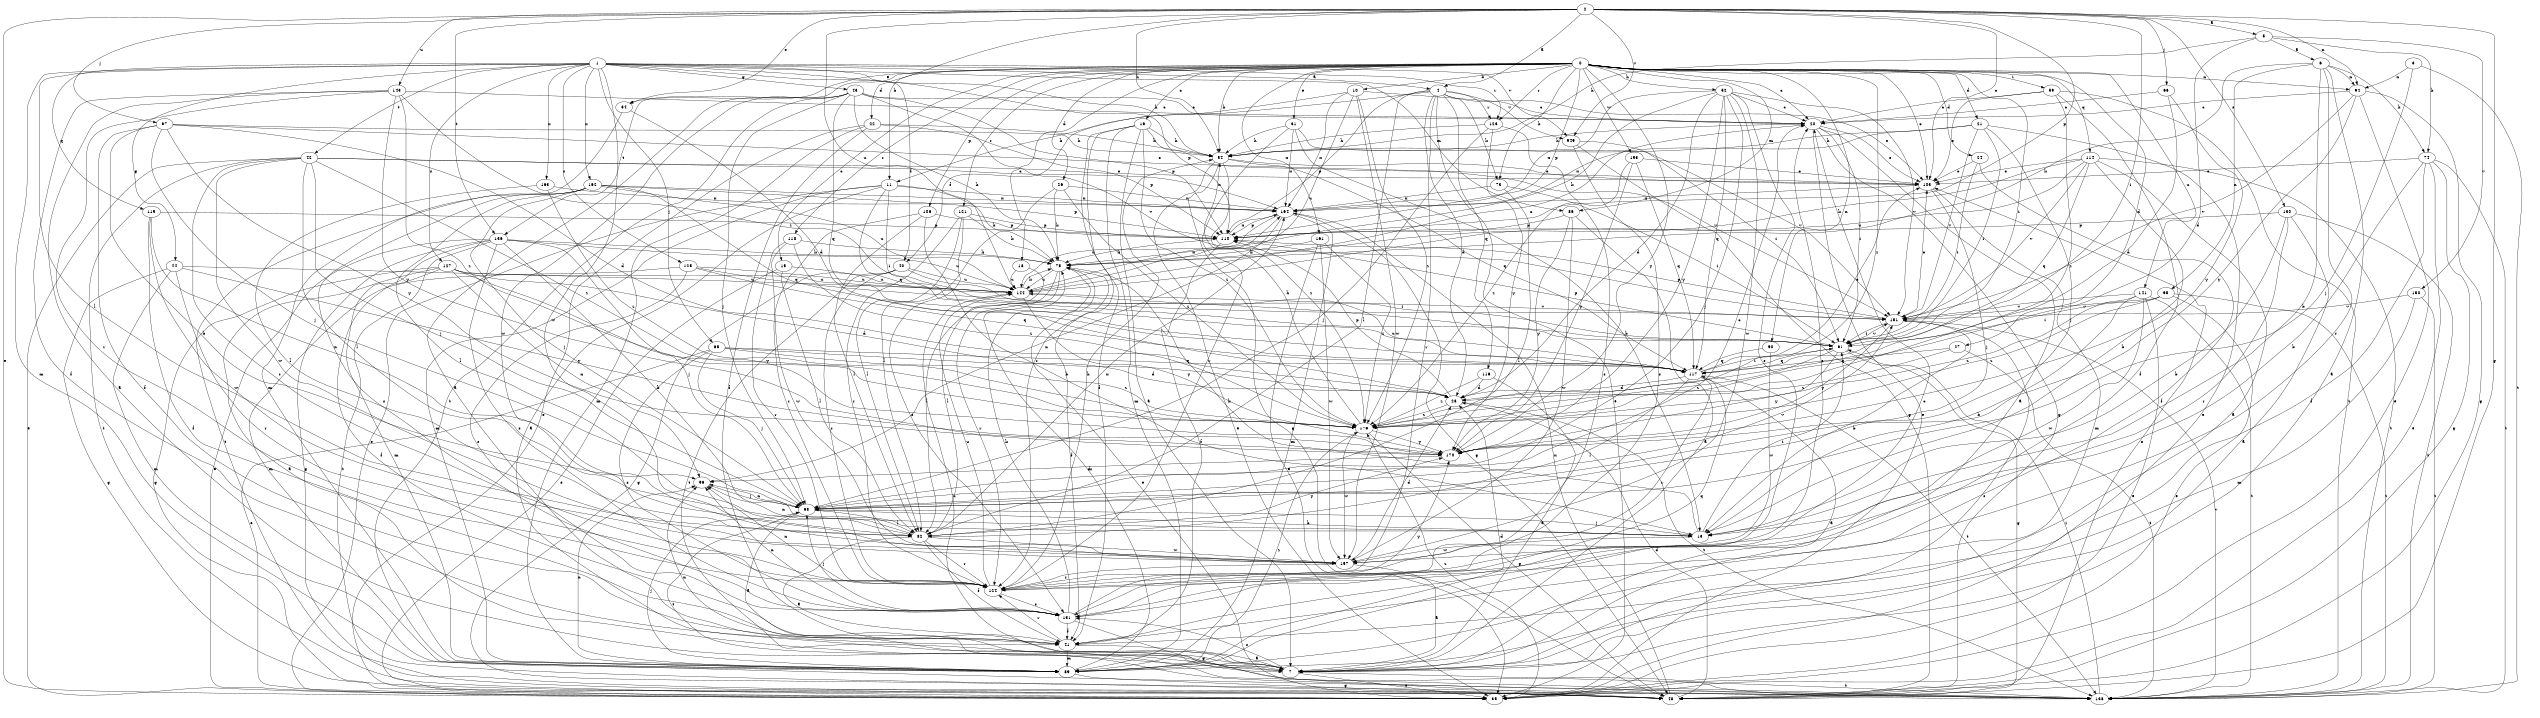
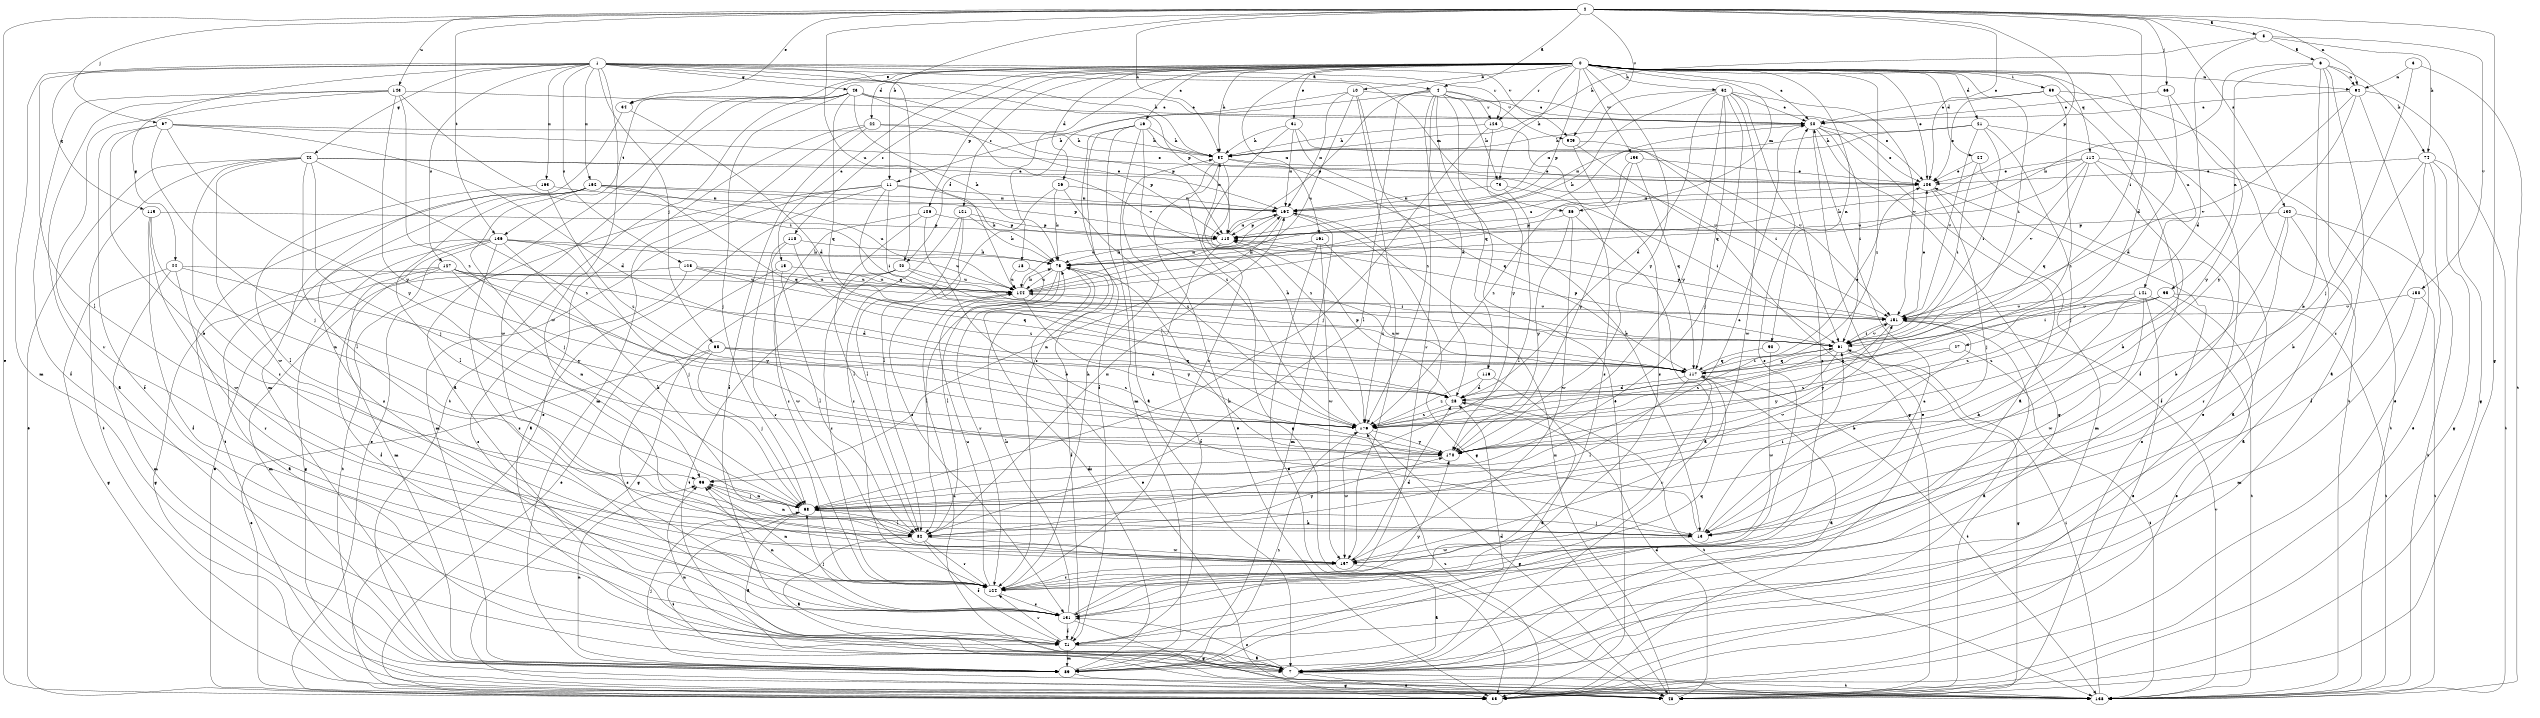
edge "1" -> "42": label "t" -> "g"
edge "151" -> "7": label "s" -> "a"
